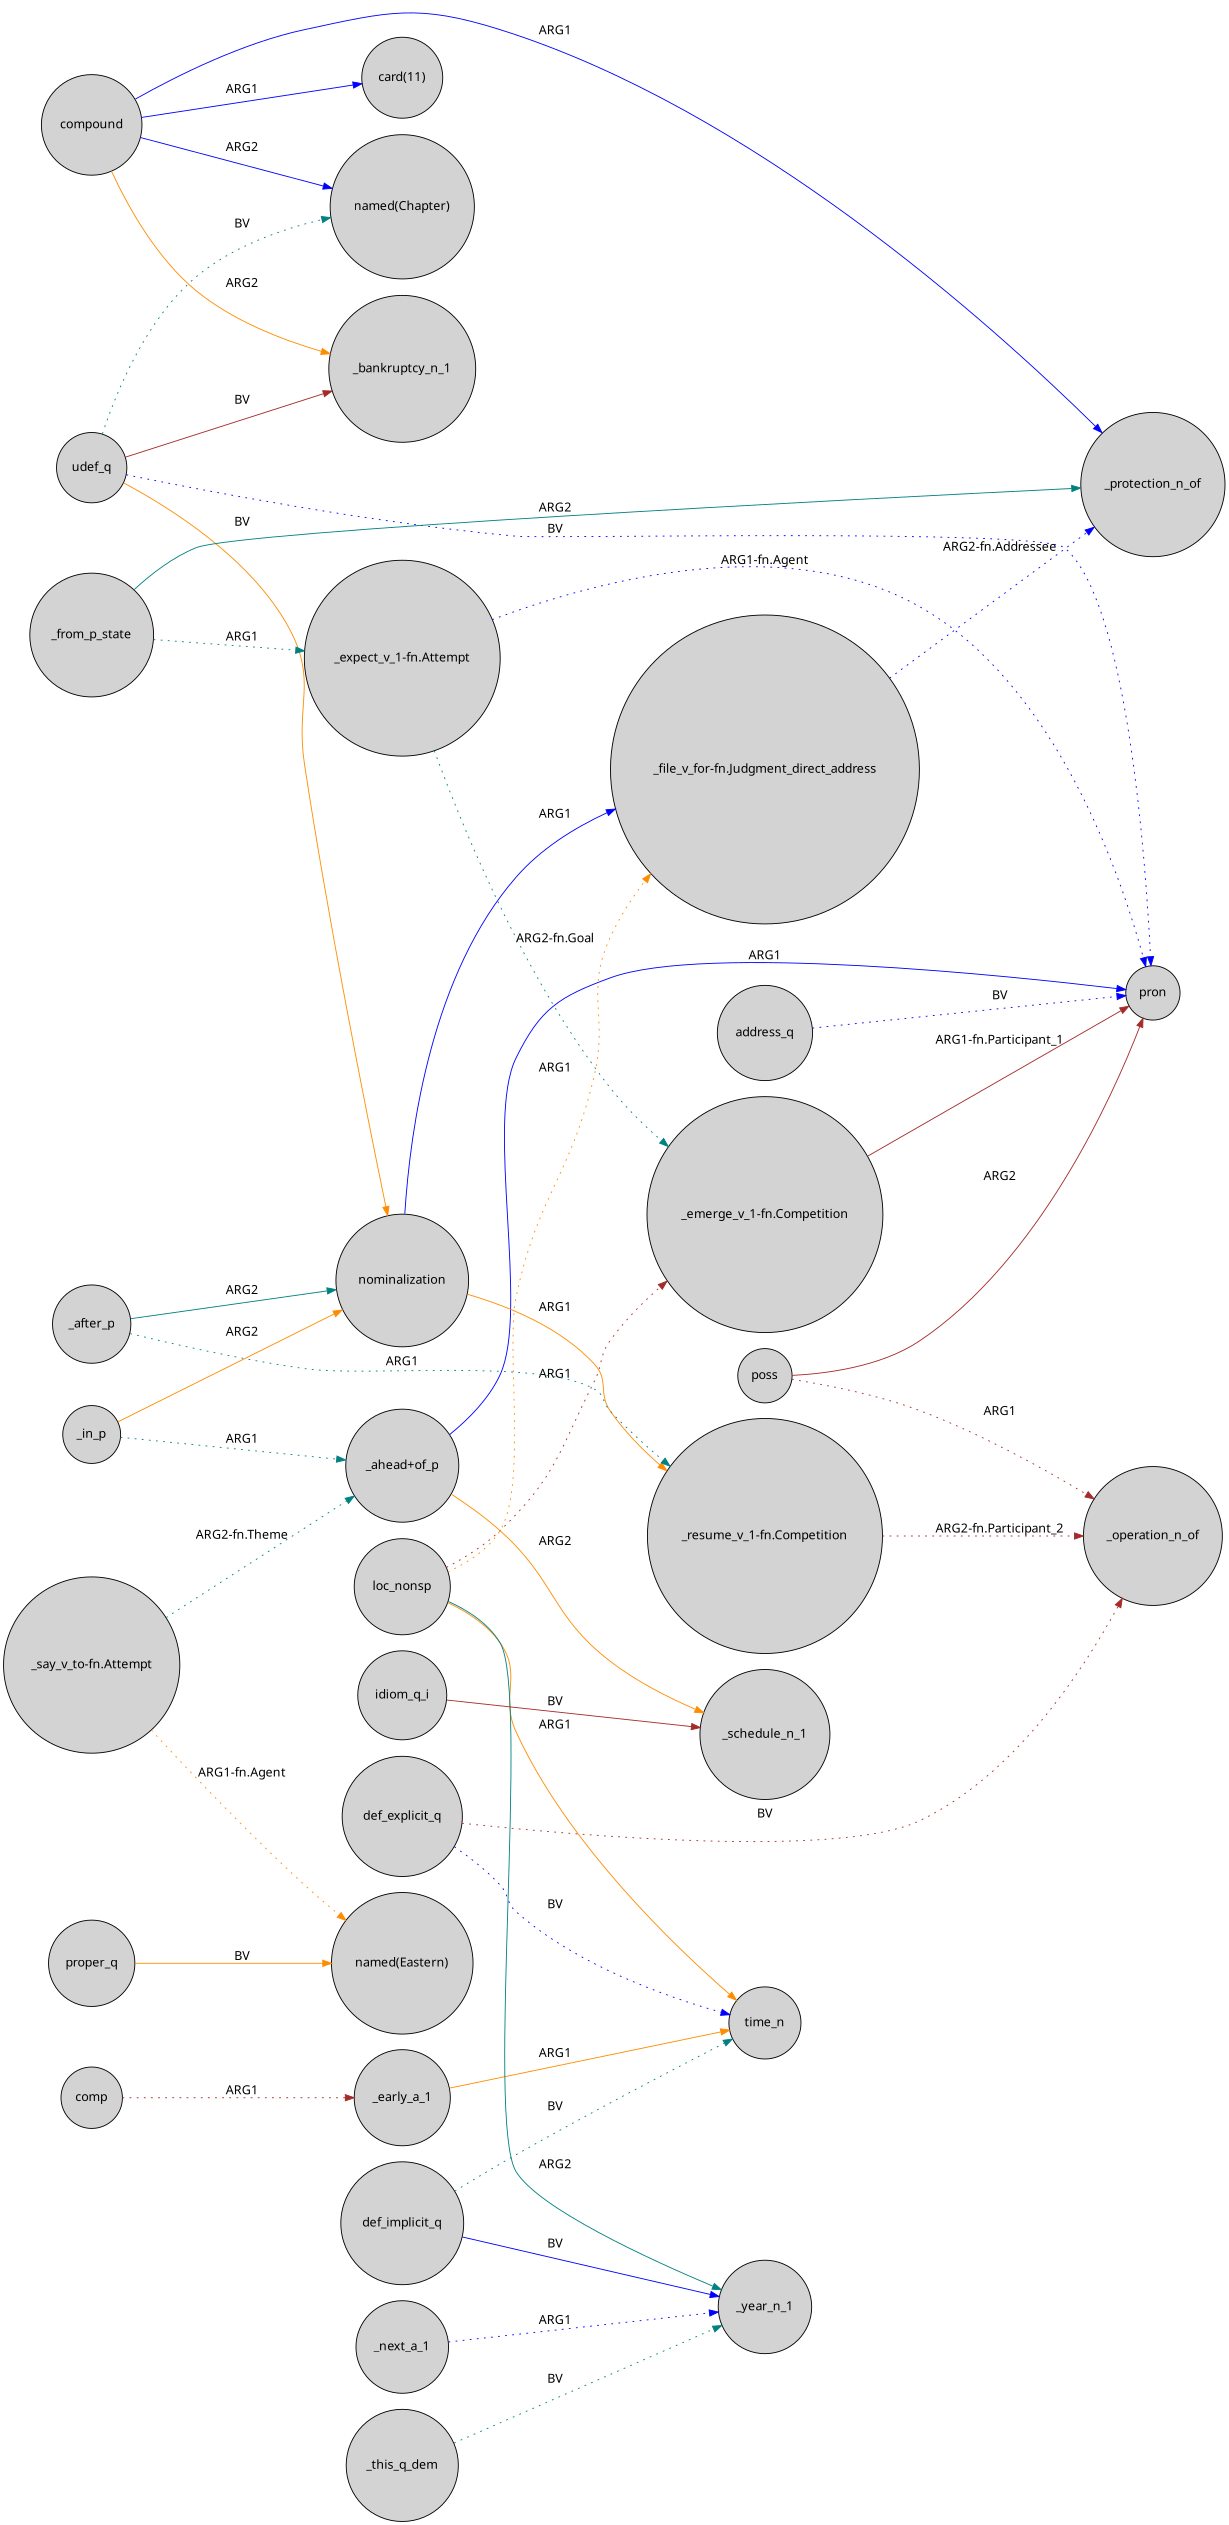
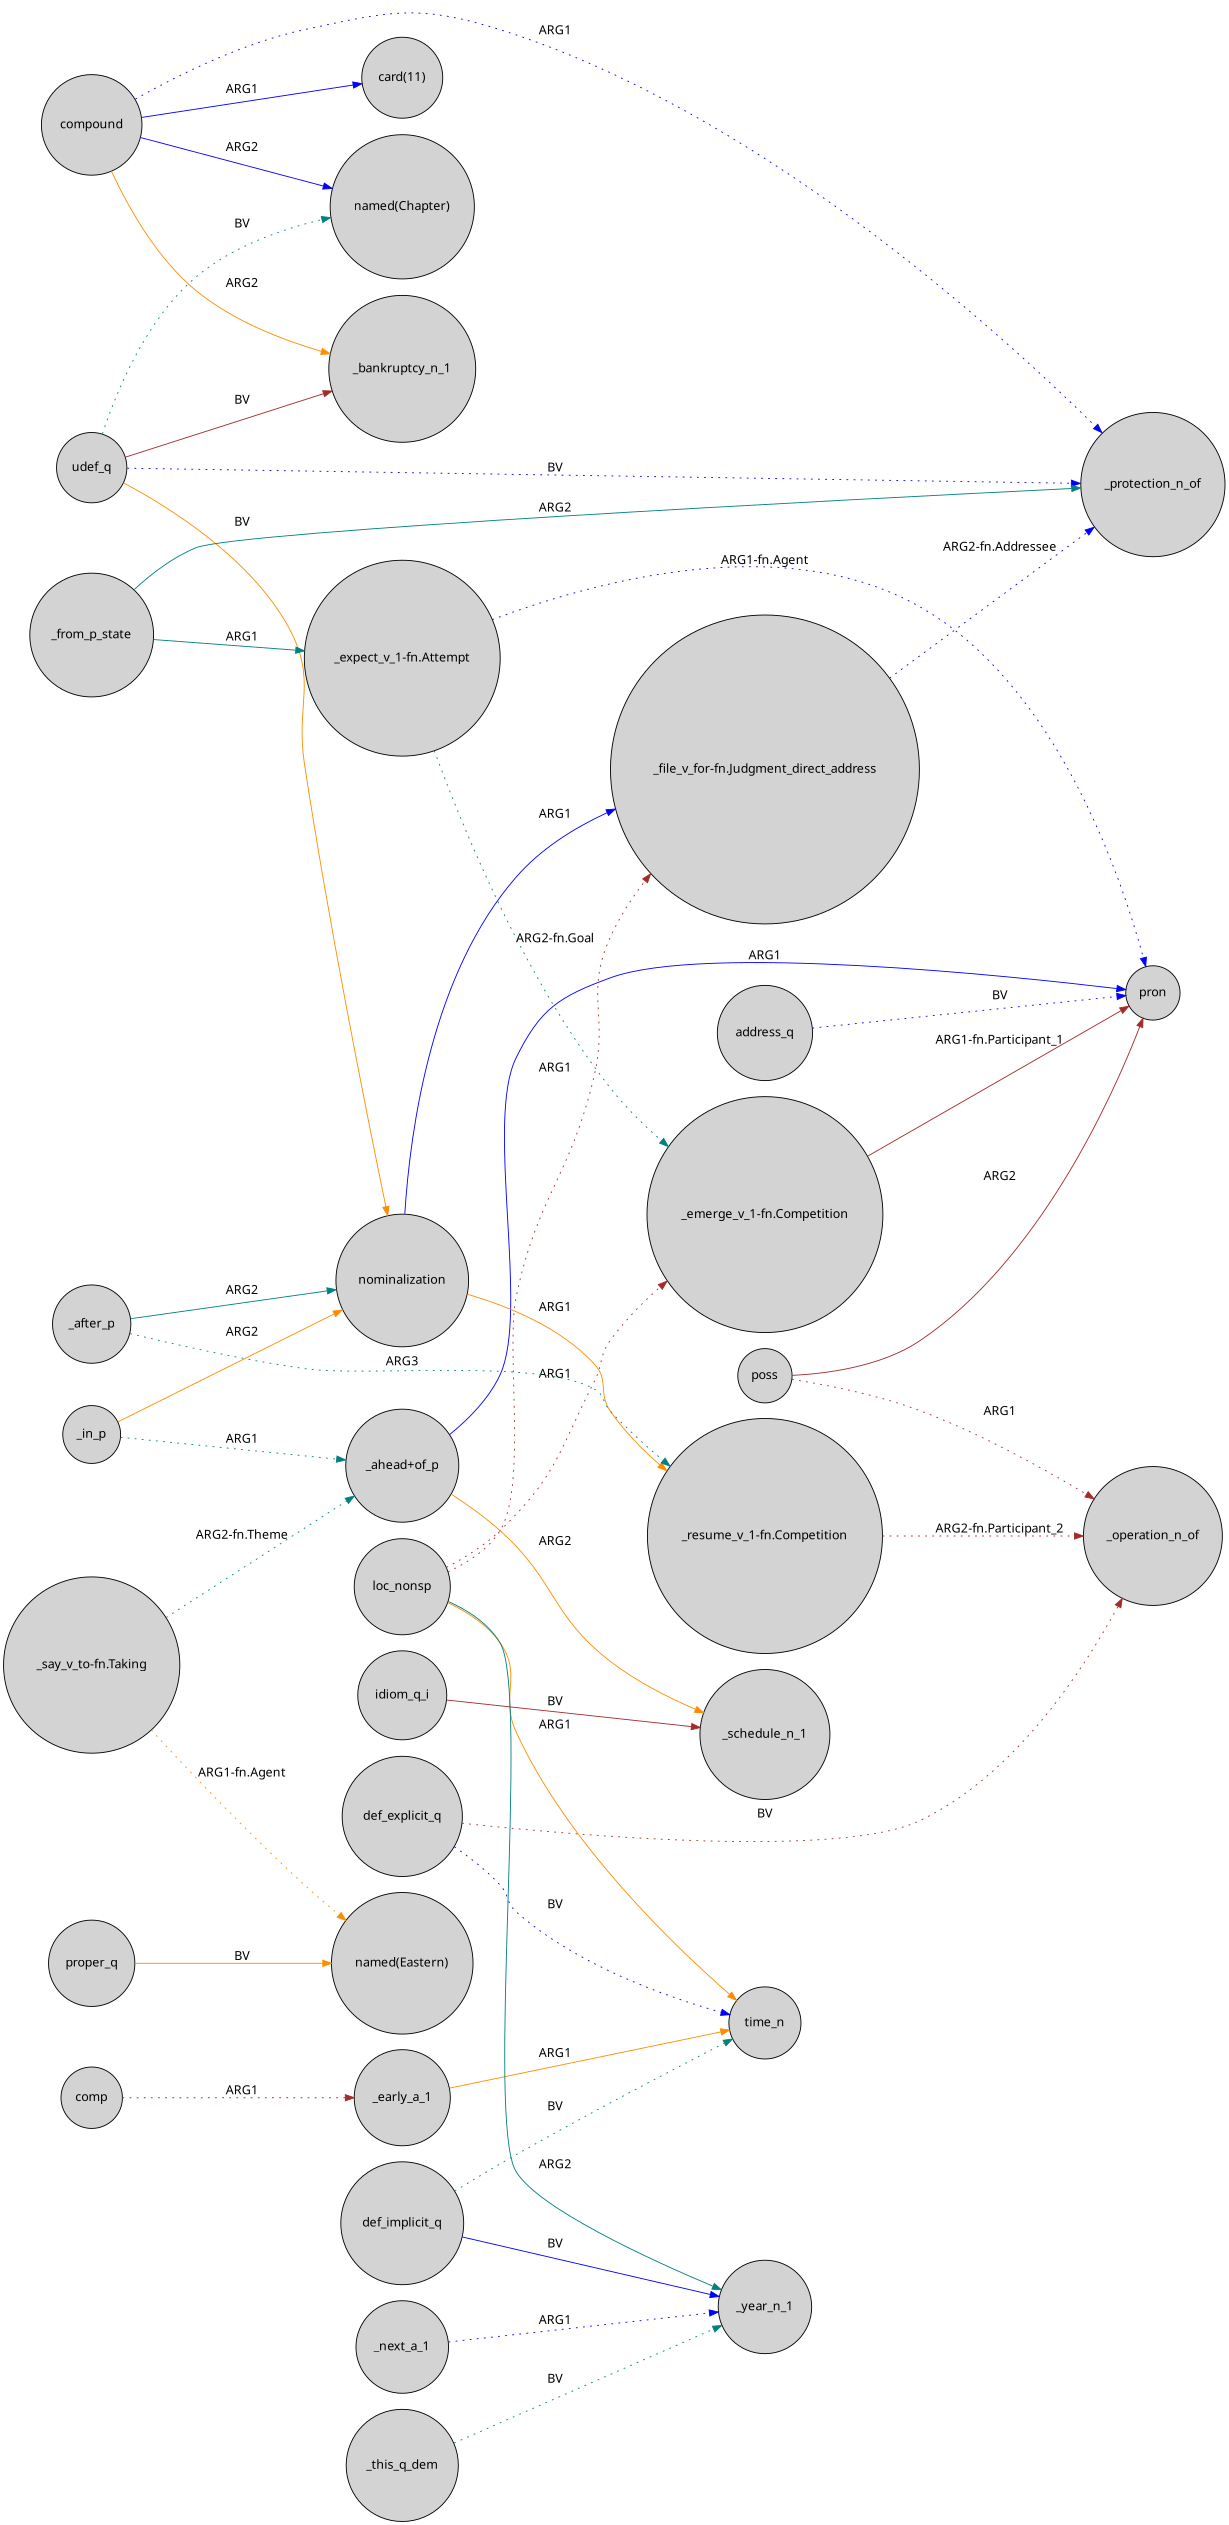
edge "compound" -> "_protection_n_of": style solid -> dotted
edge "udef_q" -> "pron": now "udef_q" -> "_protection_n_of"
edge "_from_p_state" -> "_expect_v_1-fn.Attempt": style dotted -> solid
edge "loc_nonsp" -> "_file_v_for-fn.Judgment_direct_address": color darkorange -> brown
edge "_after_p" -> "_resume_v_1-fn.Competition": label "ARG1" -> "ARG3"
node "_say_v_to-fn.Attempt": label "_say_v_to-fn.Attempt" -> "_say_v_to-fn.Taking"
